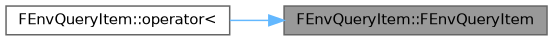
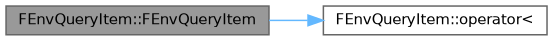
edge "FEnvQueryItem::operator<" -> "FEnvQueryItem::FEnvQueryItem": reversed
